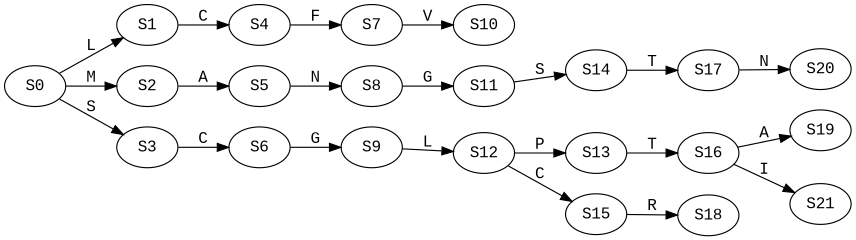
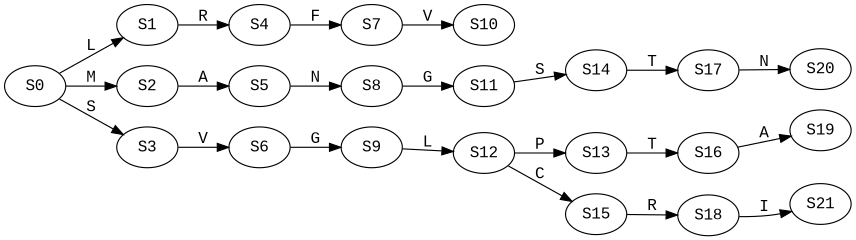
edge "S1" -> "S4": label "C" -> "R"
edge "S3" -> "S6": label "C" -> "V"
edge "S16" -> "S21": now "S18" -> "S21"
